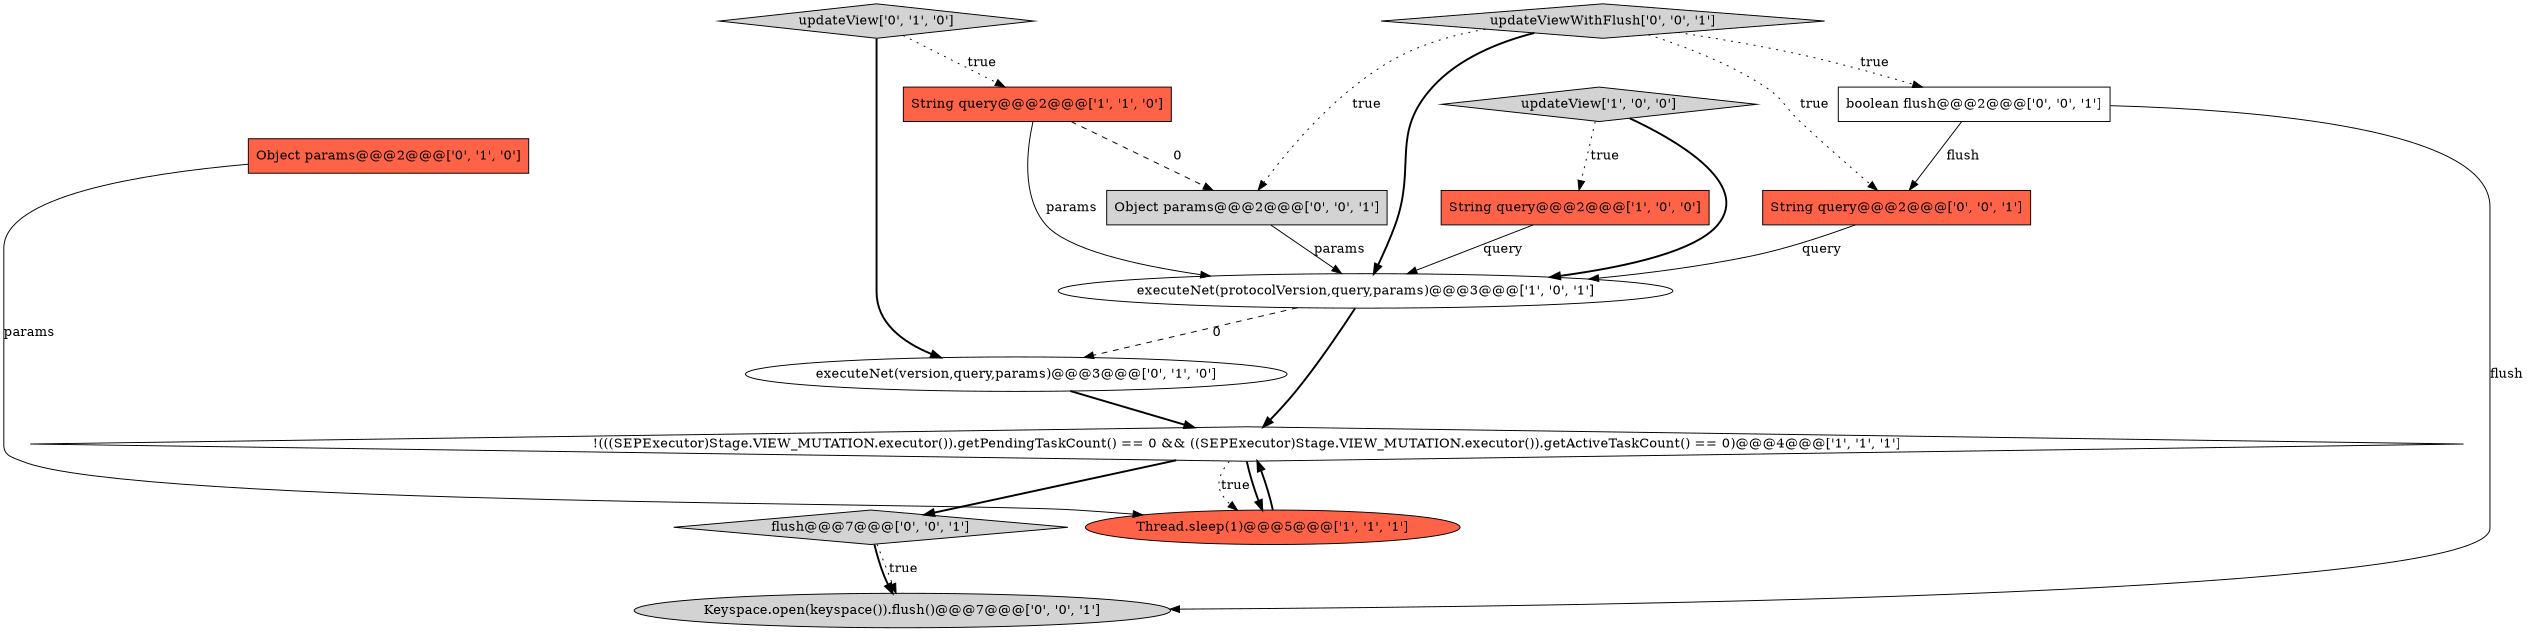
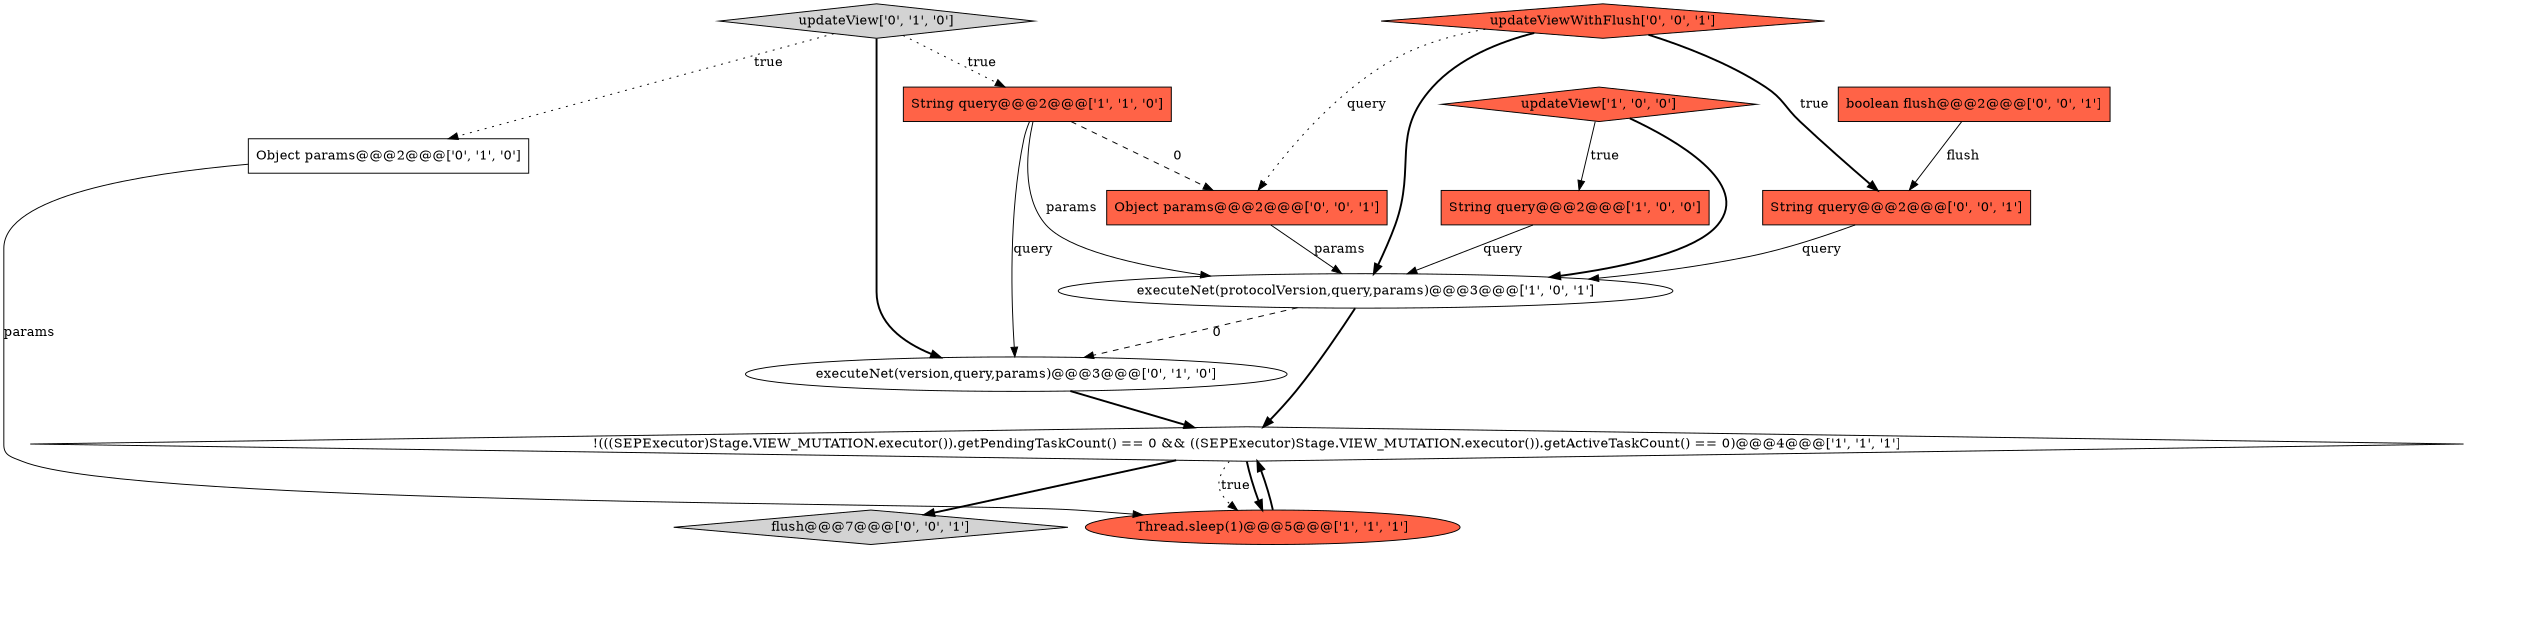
node "updateViewWithFlush['0', '0', '1']": fillcolor lightgray -> tomato
edge "updateViewWithFlush['0', '0', '1']" -> "boolean flush@@@2@@@['0', '0', '1']": removed, label "true"
edge "updateView['0', '1', '0']" -> "Object params@@@2@@@['0', '1', '0']": added, label "true"
edge "updateViewWithFlush['0', '0', '1']" -> "String query@@@2@@@['0', '0', '1']": style dotted -> bold
edge "updateViewWithFlush['0', '0', '1']" -> "Object params@@@2@@@['0', '0', '1']": label "true" -> "query"
node "updateView['1', '0', '0']": fillcolor lightgray -> tomato
node "boolean flush@@@2@@@['0', '0', '1']": fillcolor white -> tomato
edge "updateView['1', '0', '0']" -> "String query@@@2@@@['1', '0', '0']": style dotted -> solid
node "Object params@@@2@@@['0', '1', '0']": fillcolor tomato -> white
node "Object params@@@2@@@['0', '0', '1']": fillcolor lightgray -> tomato
edge "String query@@@2@@@['1', '1', '0']" -> "executeNet(version,query,params)@@@3@@@['0', '1', '0']": added, label "query"
node "Keyspace.open(keyspace()).flush()@@@7@@@['0', '0', '1']": removed
